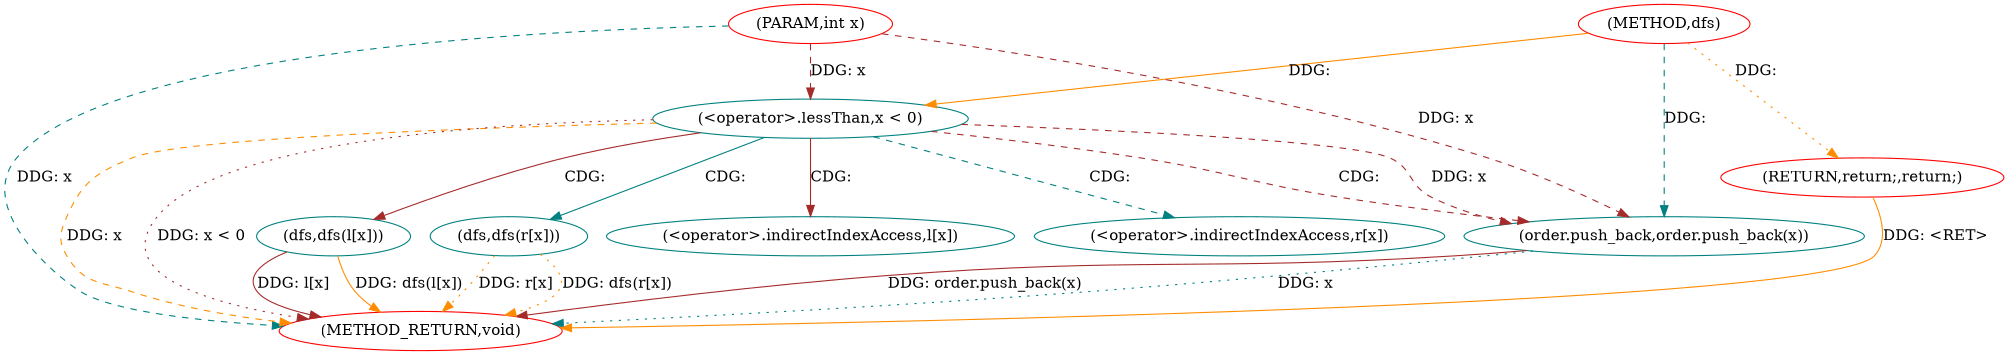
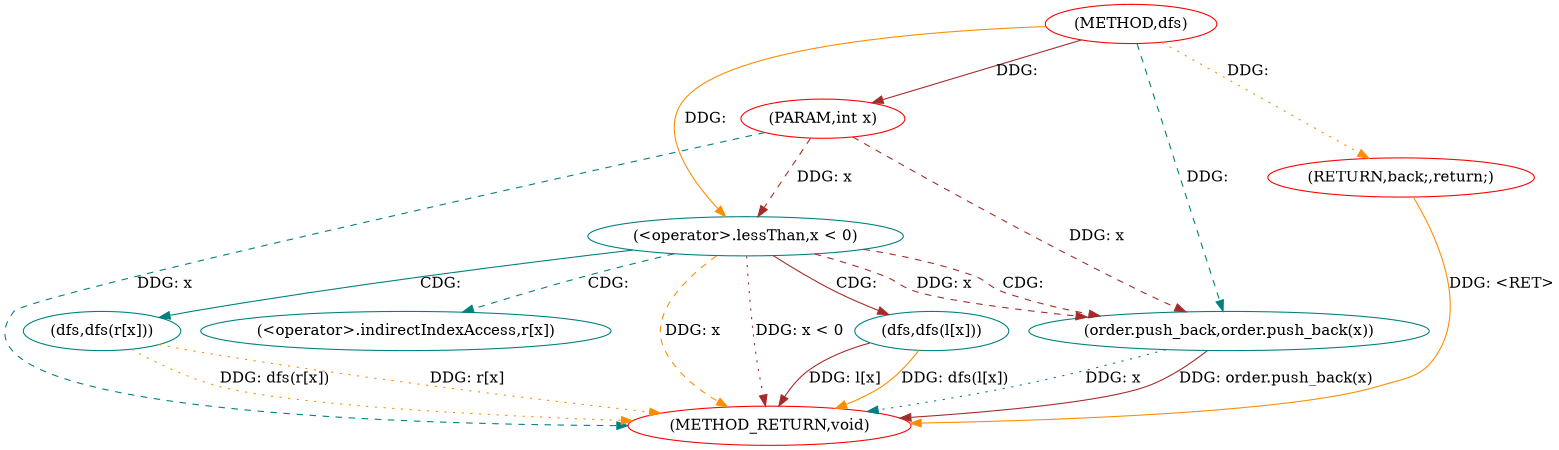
edge "(METHOD,dfs)" -> "(PARAM,int x)": added, label "DDG:"
node "(RETURN,return;,return;)": label "(RETURN,return;,return;)" -> "(RETURN,back;,return;)"
node "(<operator>.indirectIndexAccess,l[x])": removed
